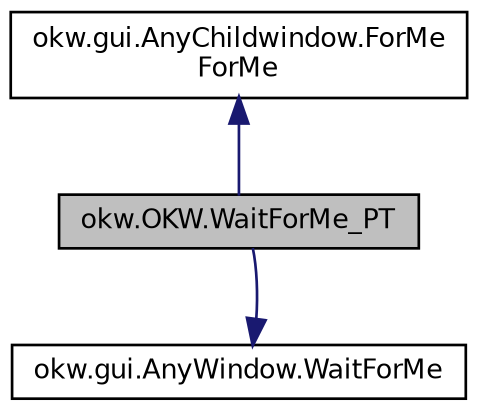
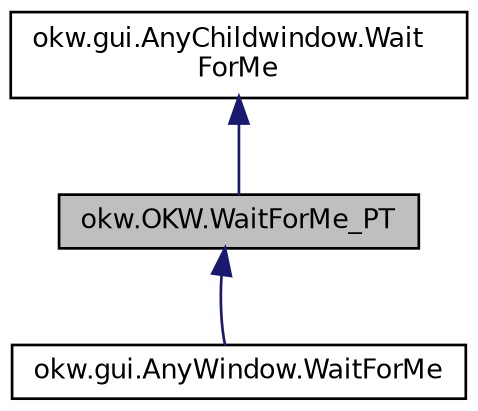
node "okw.gui.AnyChildwindow.ForMe ForMe": label "okw.gui.AnyChildwindow.ForMe ForMe" -> "okw.gui.AnyChildwindow.Wait ForMe"
edge "okw.OKW.WaitForMe_PT" -> "okw.gui.AnyWindow.WaitForMe": reversed
